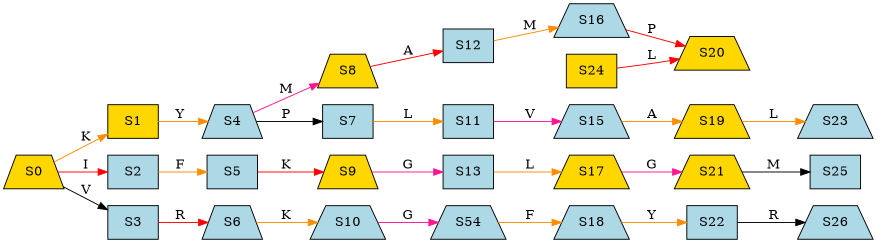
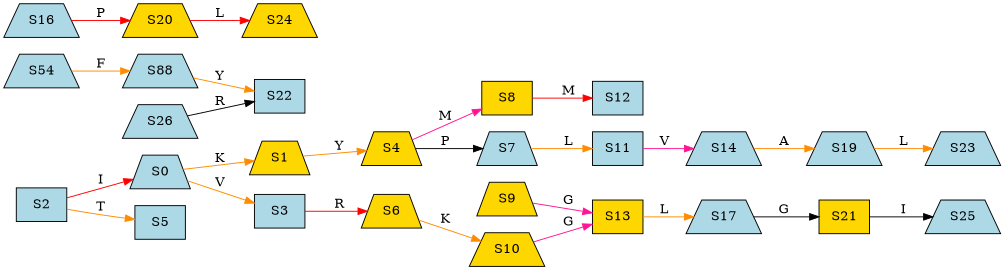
edge "S12" -> "S16": removed, label "M"
edge "S8" -> "S12": label "A" -> "M"
edge "S24" -> "S20": reversed
node "S8": shape trapezium -> box
node "S24": shape box -> trapezium
node "S1": shape box -> trapezium
node "S4": fillcolor lightblue -> gold
node "S7": shape box -> trapezium
node "S15": label "S15" -> "S14"
node "S19": fillcolor gold -> lightblue
edge "S2" -> "S5": label "F" -> "T"
edge "S21" -> "S25": label "M" -> "I"
node "S0": fillcolor gold -> lightblue
edge "S0" -> "S2": reversed
edge "S5" -> "S9": removed, label "K"
node "S13": fillcolor lightblue -> gold
node "S17": fillcolor gold -> lightblue
edge "S17" -> "S21": color deeppink -> black
node "S21": shape trapezium -> box
node "S25": shape box -> trapezium
edge "S0" -> "S3": color black -> darkorange
node "S6": fillcolor lightblue -> gold
node "S10": fillcolor lightblue -> gold
edge "S10" -> "S54": now "S10" -> "S13"
node "S18": label "S18" -> "S88"
edge "S22" -> "S26": reversed
